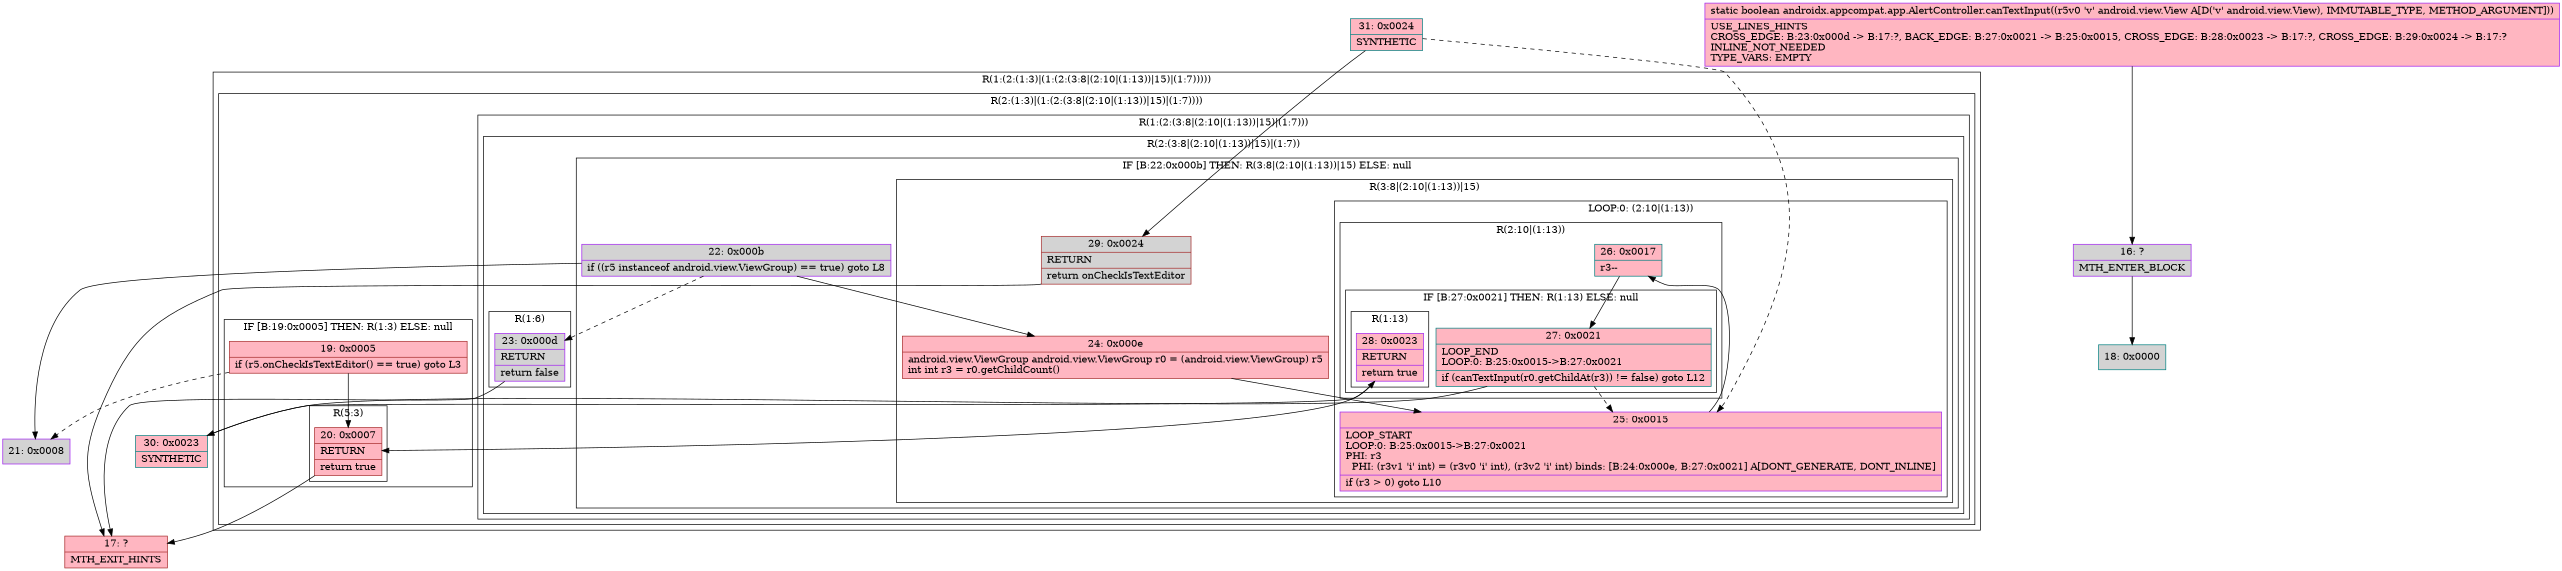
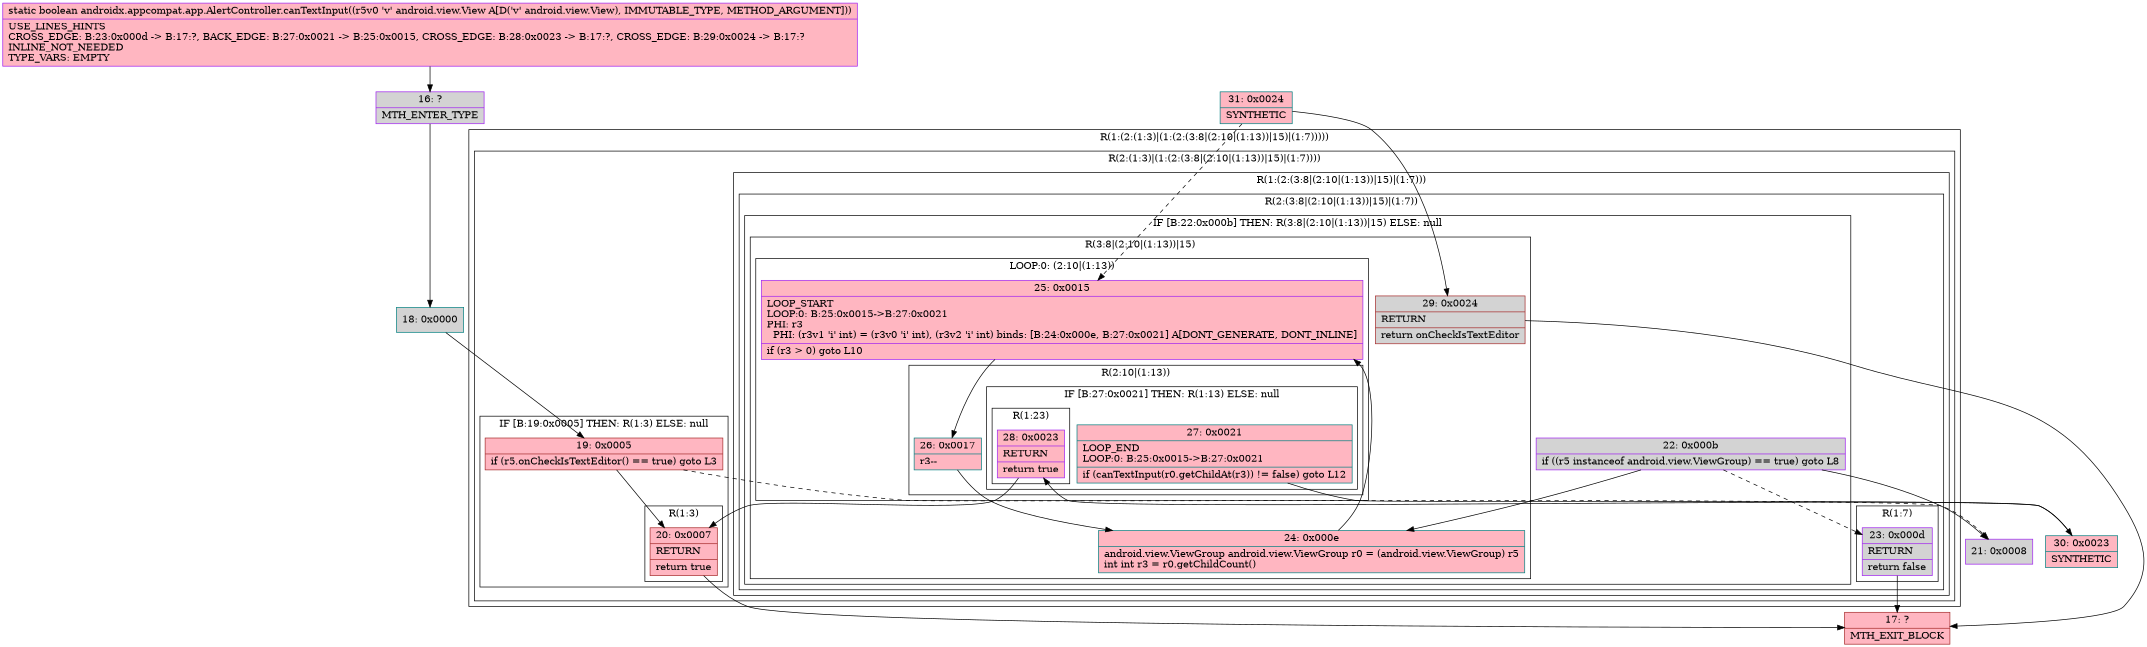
node "16: ?": text "MTH_ENTER_BLOCK" -> "MTH_ENTER_TYPE"
edge "26: 0x0017" -> "27: 0x0021": now "26: 0x0017" -> "24: 0x000e"
cluster "R(1:6)": label "R(1:6)" -> "R(1:7)"
cluster "R(1:13)": label "R(1:13)" -> "R(1:23)"
node "24: 0x000e": color brown -> teal
edge "18: 0x0000" -> "19: 0x0005": added
edge "27: 0x0021" -> "25: 0x0015": removed
cluster "R(5:3)": label "R(5:3)" -> "R(1:3)"
node "17: ?": text "MTH_EXIT_HINTS" -> "MTH_EXIT_BLOCK"
